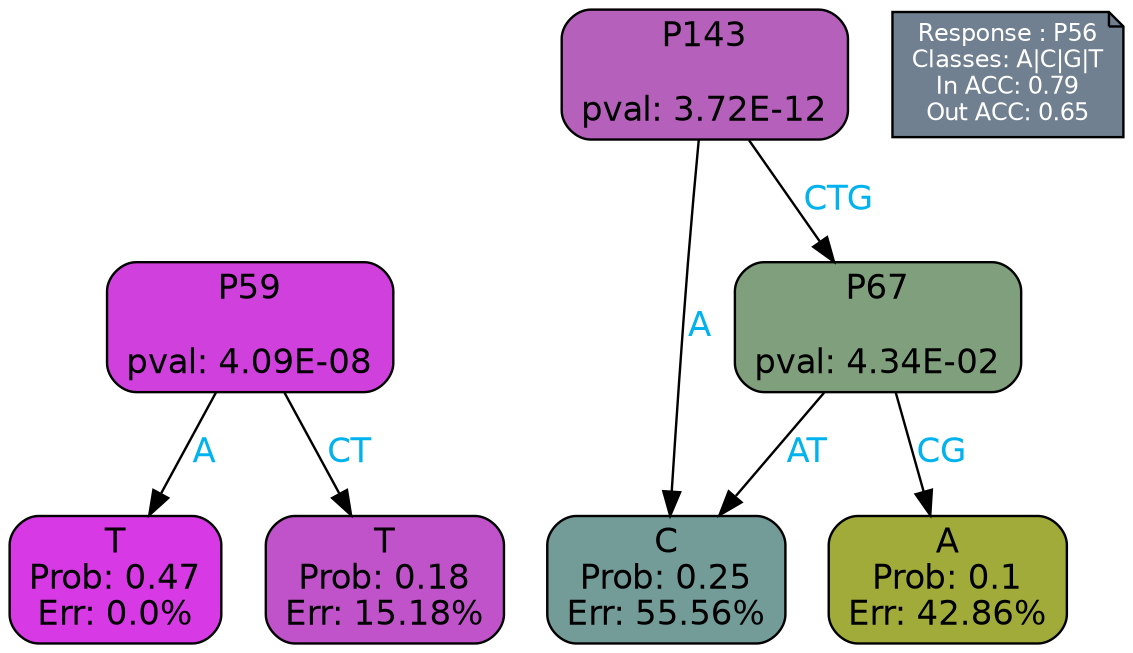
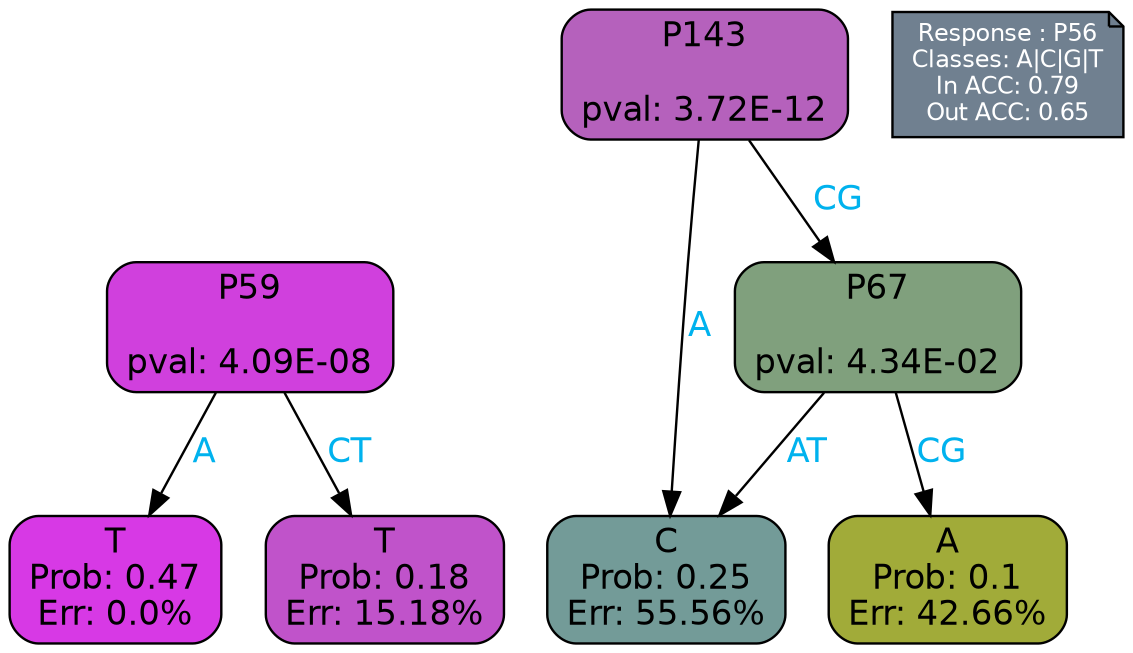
edge "P143 pval: 3.72E-12" -> "P67 pval: 4.34E-02": label "CTG" -> "CG"
node "A Prob: 0.1 Err: 42.86%": label "A Prob: 0.1 Err: 42.86%" -> "A Prob: 0.1 Err: 42.66%"
